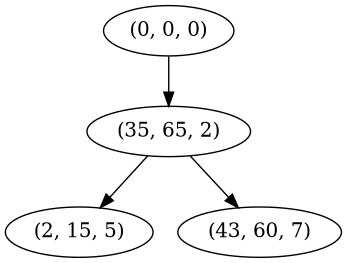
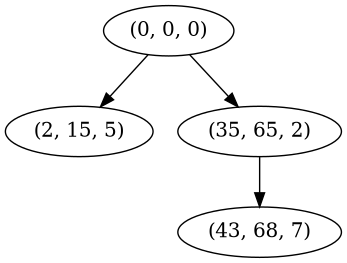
edge "(35, 65, 2)" -> "(2, 15, 5)": now "(0, 0, 0)" -> "(2, 15, 5)"
node "(43, 60, 7)": label "(43, 60, 7)" -> "(43, 68, 7)"
